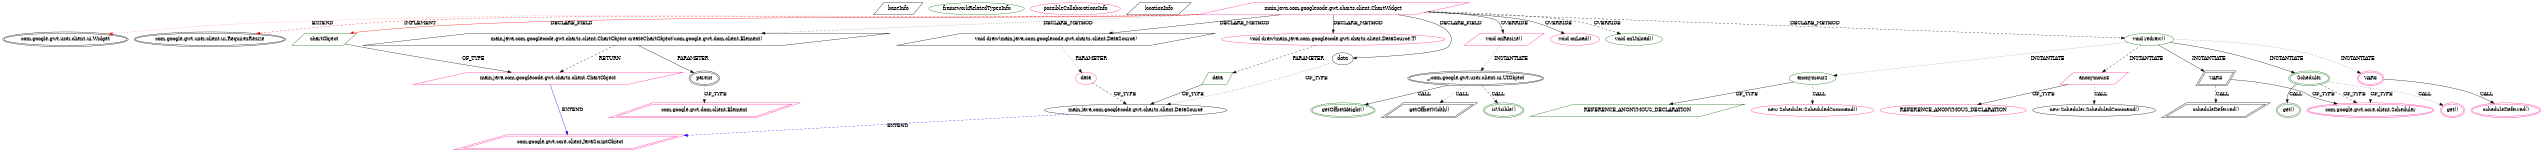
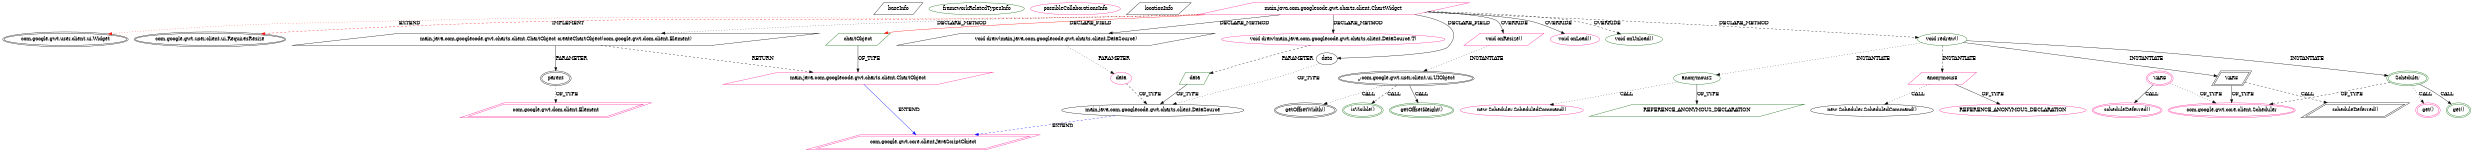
edge "void redraw()" -> "VAR6": removed, label "INSTANTIATE"
node "getOffsetWidth()": shape parallelogram -> ellipse
